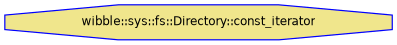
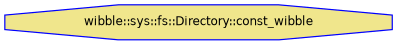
node "wibble::sys::fs::Directory::const_iterator": label "wibble::sys::fs::Directory::const_iterator" -> "wibble::sys::fs::Directory::const_wibble"
